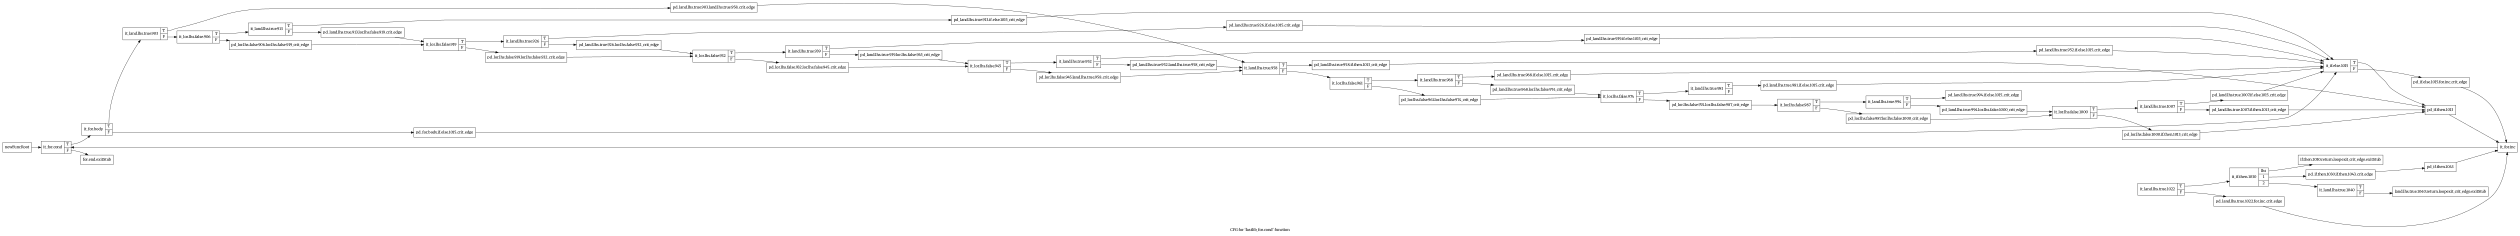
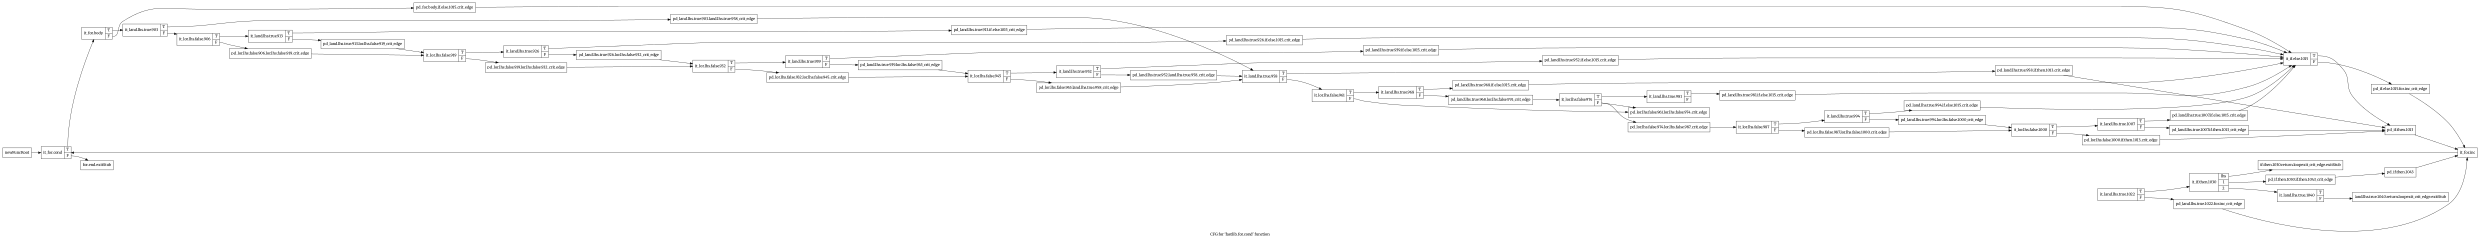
edge "pd_lor.lhs.false.961.lor.lhs.false.974_crit_edge" -> "it_lor.lhs.false.974": reversed
edge "pd_land.lhs.true.994.if.else.1015_crit_edge" -> "it_if.else.1015": added
